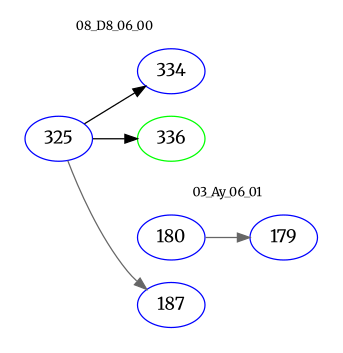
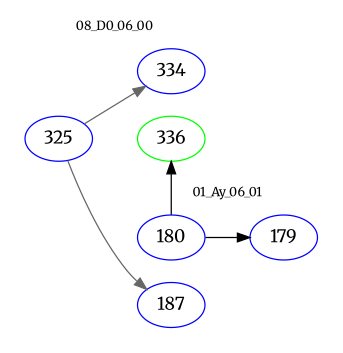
cluster "08_D8_06_00": label "08_D8_06_00" -> "08_D0_06_00"
edge "325" -> "334": color black -> gray40
edge "325" -> "336": now "180" -> "336"
cluster "03_Ay_06_01": label "03_Ay_06_01" -> "01_Ay_06_01"
edge "180" -> "179": color gray40 -> black
